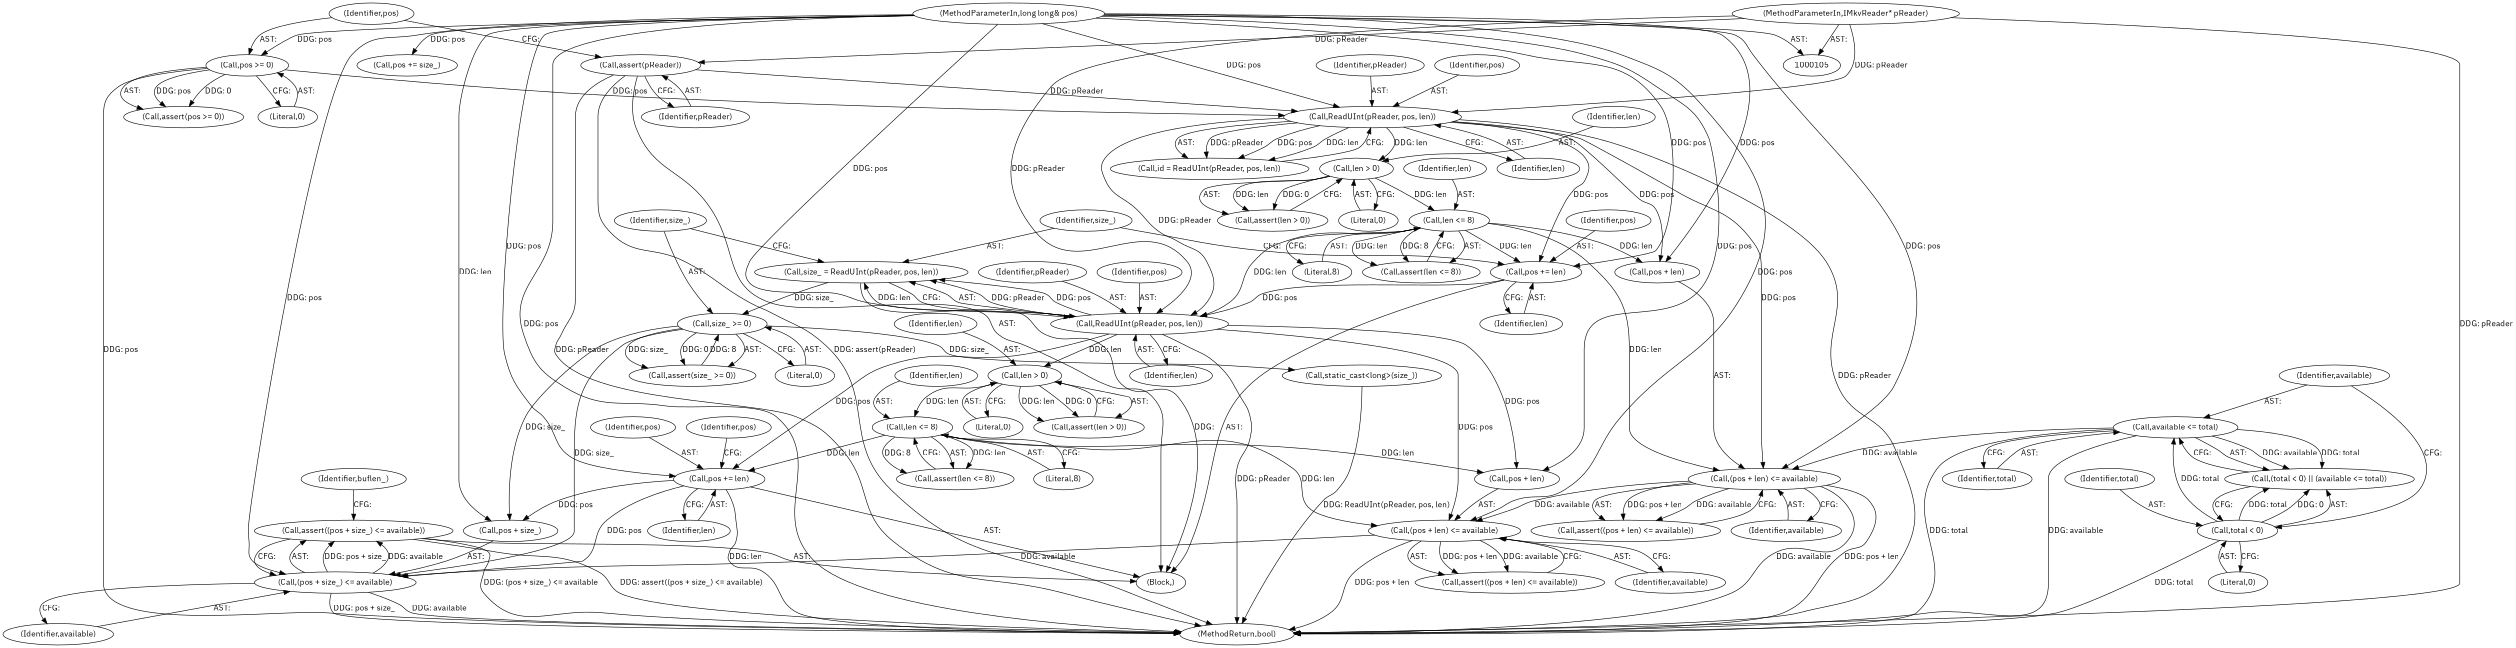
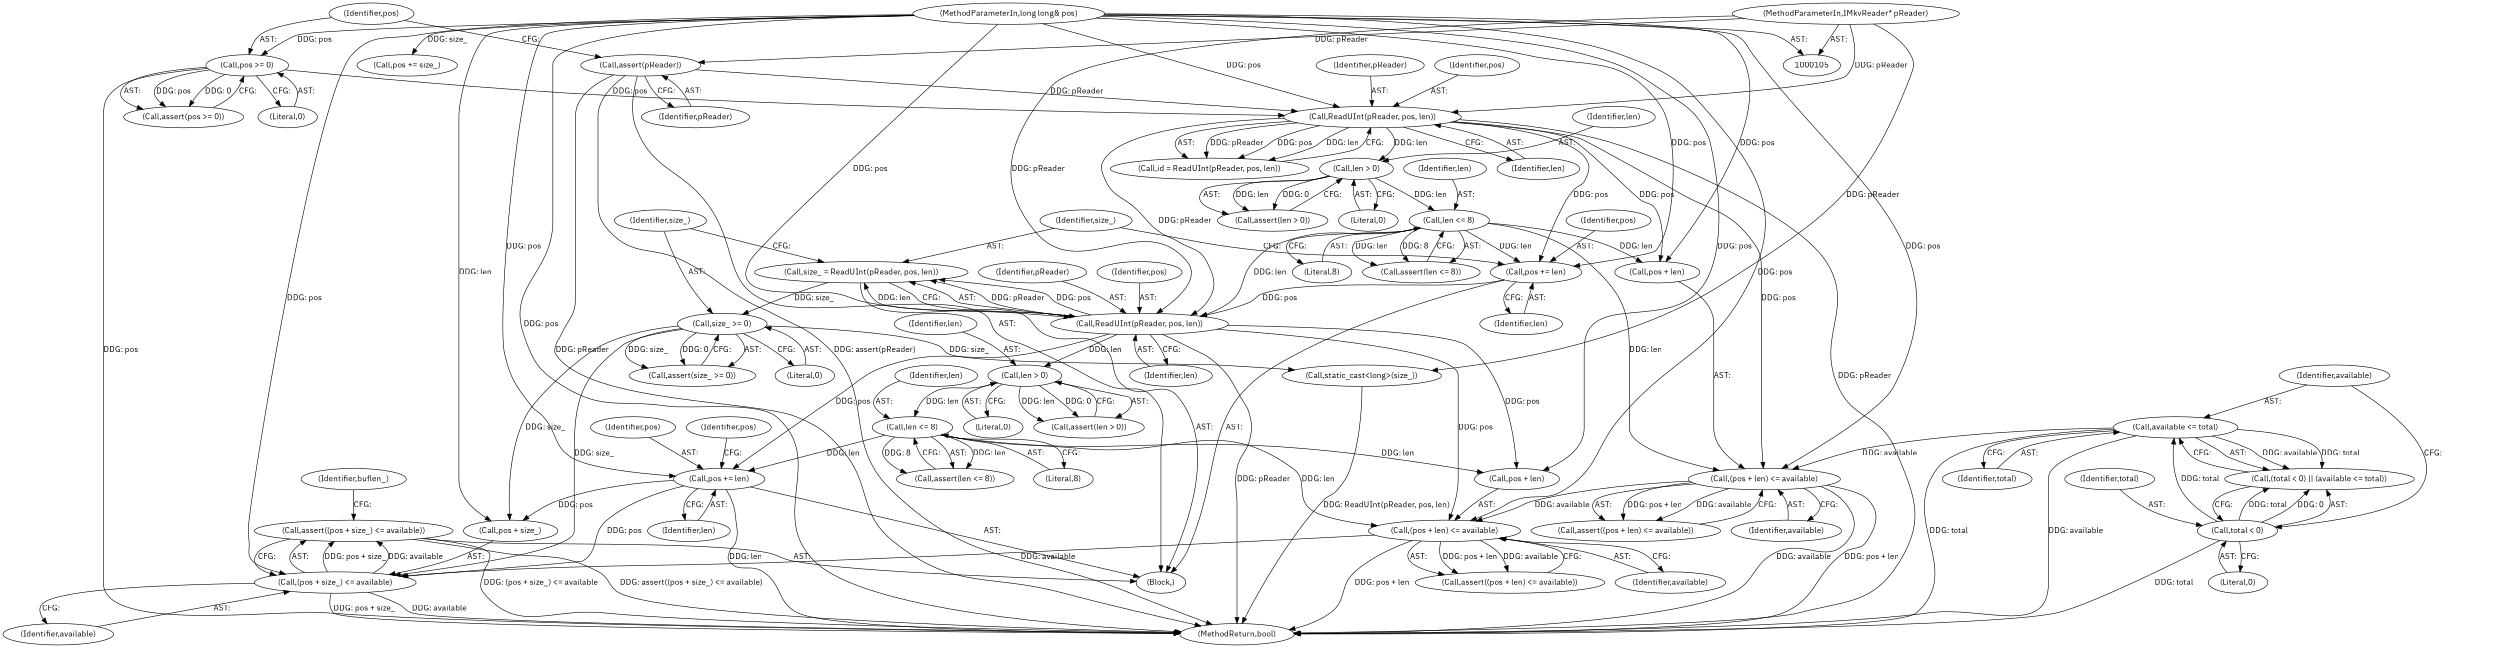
edge "(MethodParameterIn,long long& pos)" -> "(Call,pos += size_)": label "DDG: pos" -> "DDG: size_"
edge "(Call,assert(pos >= 0))" -> "(Call,pos >= 0)": added, label "CFG:"
edge "(Call,assert(size_ >= 0))" -> "(Call,size_ >= 0)": label "DDG: 8" -> "CFG: "
edge "(Call,size_ = ReadUInt(pReader, pos, len))" -> "(Block,)": label "DDG: " -> "AST: "
edge "(MethodParameterIn,IMkvReader* pReader)" -> "(MethodReturn,bool)": now "(MethodParameterIn,IMkvReader* pReader)" -> "(Call,static_cast<long>(size_))"
